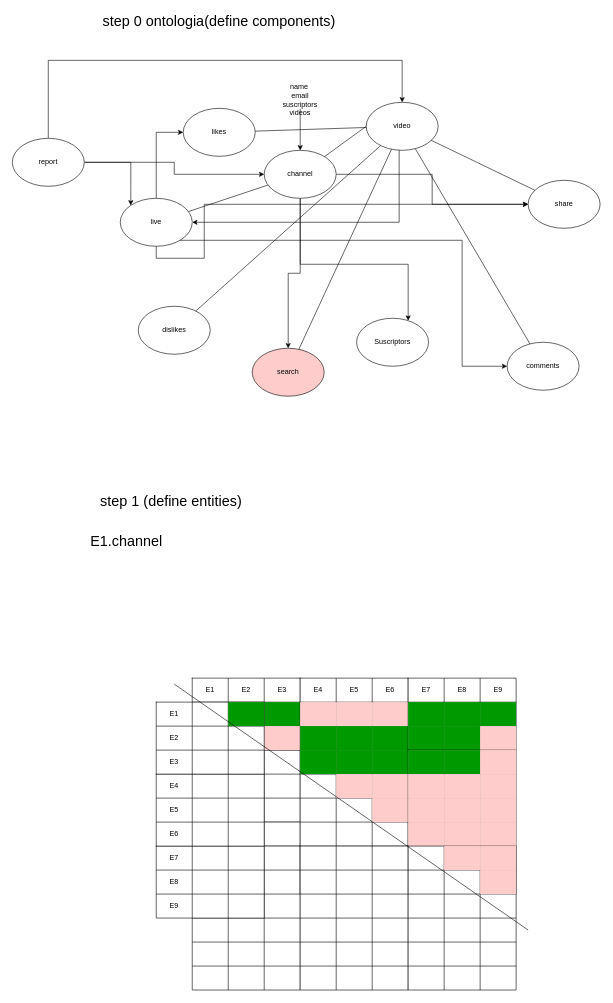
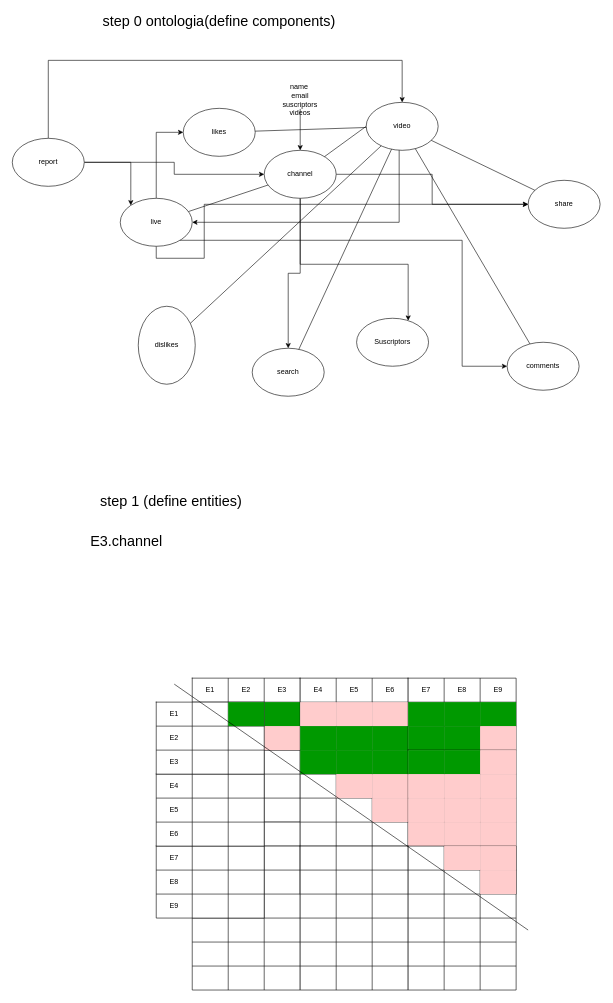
node "dislikes": size 72x48 -> 57x78
node "search": fillcolor #ffcccc -> #ffffff
node "E1.channel": label "E1.channel" -> "E3.channel"
